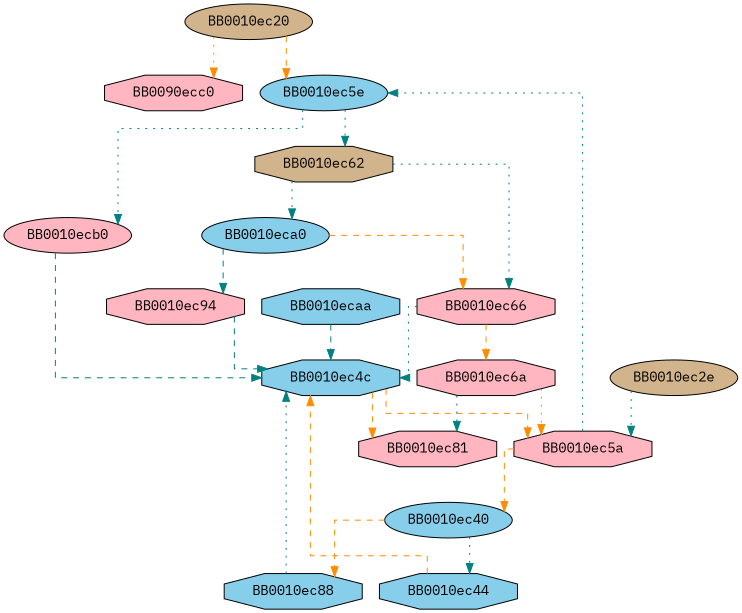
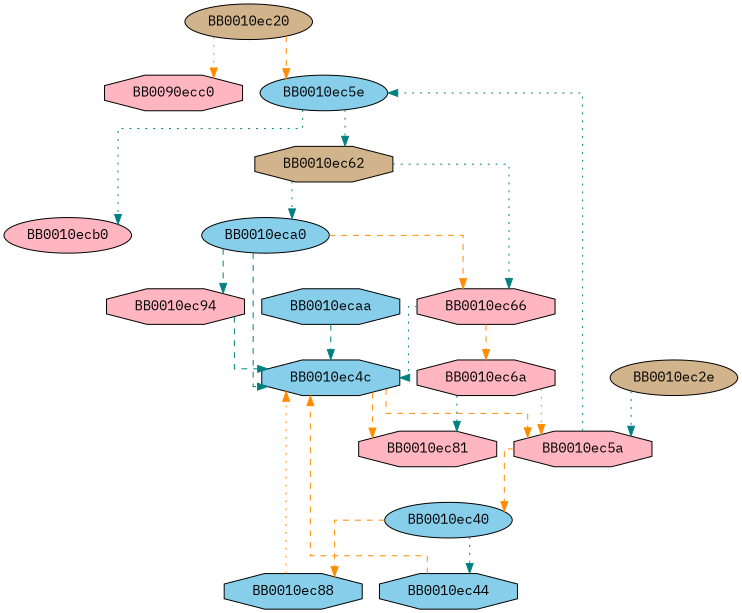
edge "BB0010ecb0" -> "BB0010ec4c": now "BB0010eca0" -> "BB0010ec4c"
edge "BB0010ec88" -> "BB0010ec4c": color teal -> darkorange
